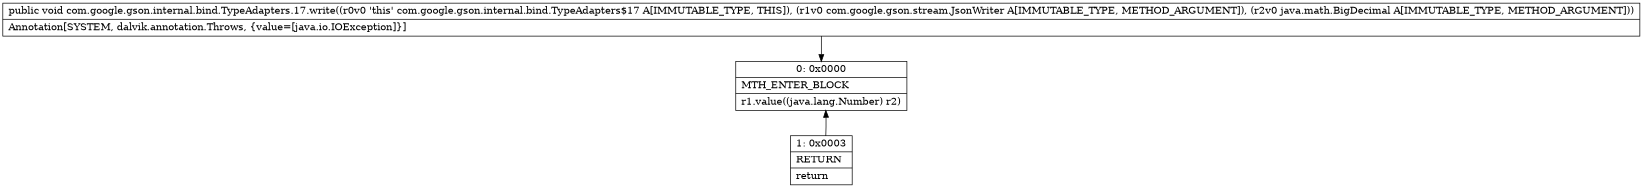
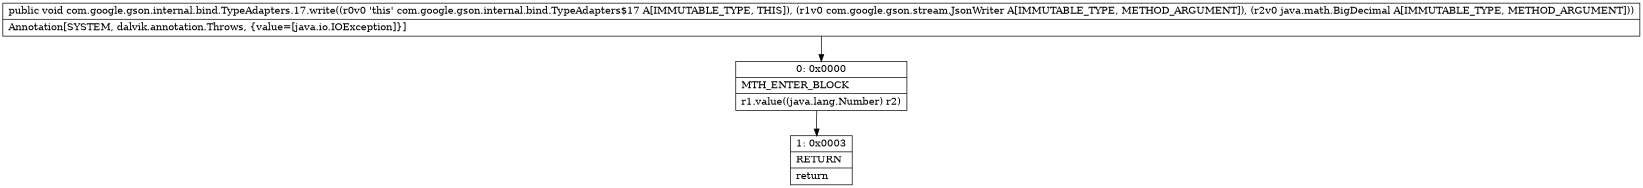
edge "1: 0x0003" -> "0: 0x0000": reversed
